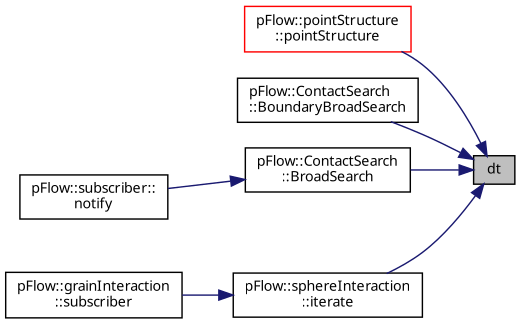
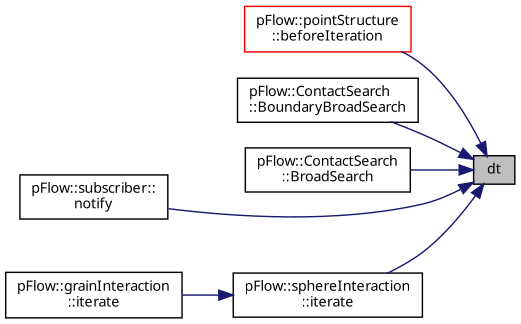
node "pFlow::pointStructure ::pointStructure": label "pFlow::pointStructure ::pointStructure" -> "pFlow::pointStructure ::beforeIteration"
edge "pFlow::subscriber:: notify" -> "pFlow::ContactSearch ::BroadSearch": now "pFlow::subscriber:: notify" -> "dt"
node "pFlow::grainInteraction ::subscriber": label "pFlow::grainInteraction ::subscriber" -> "pFlow::grainInteraction ::iterate"
